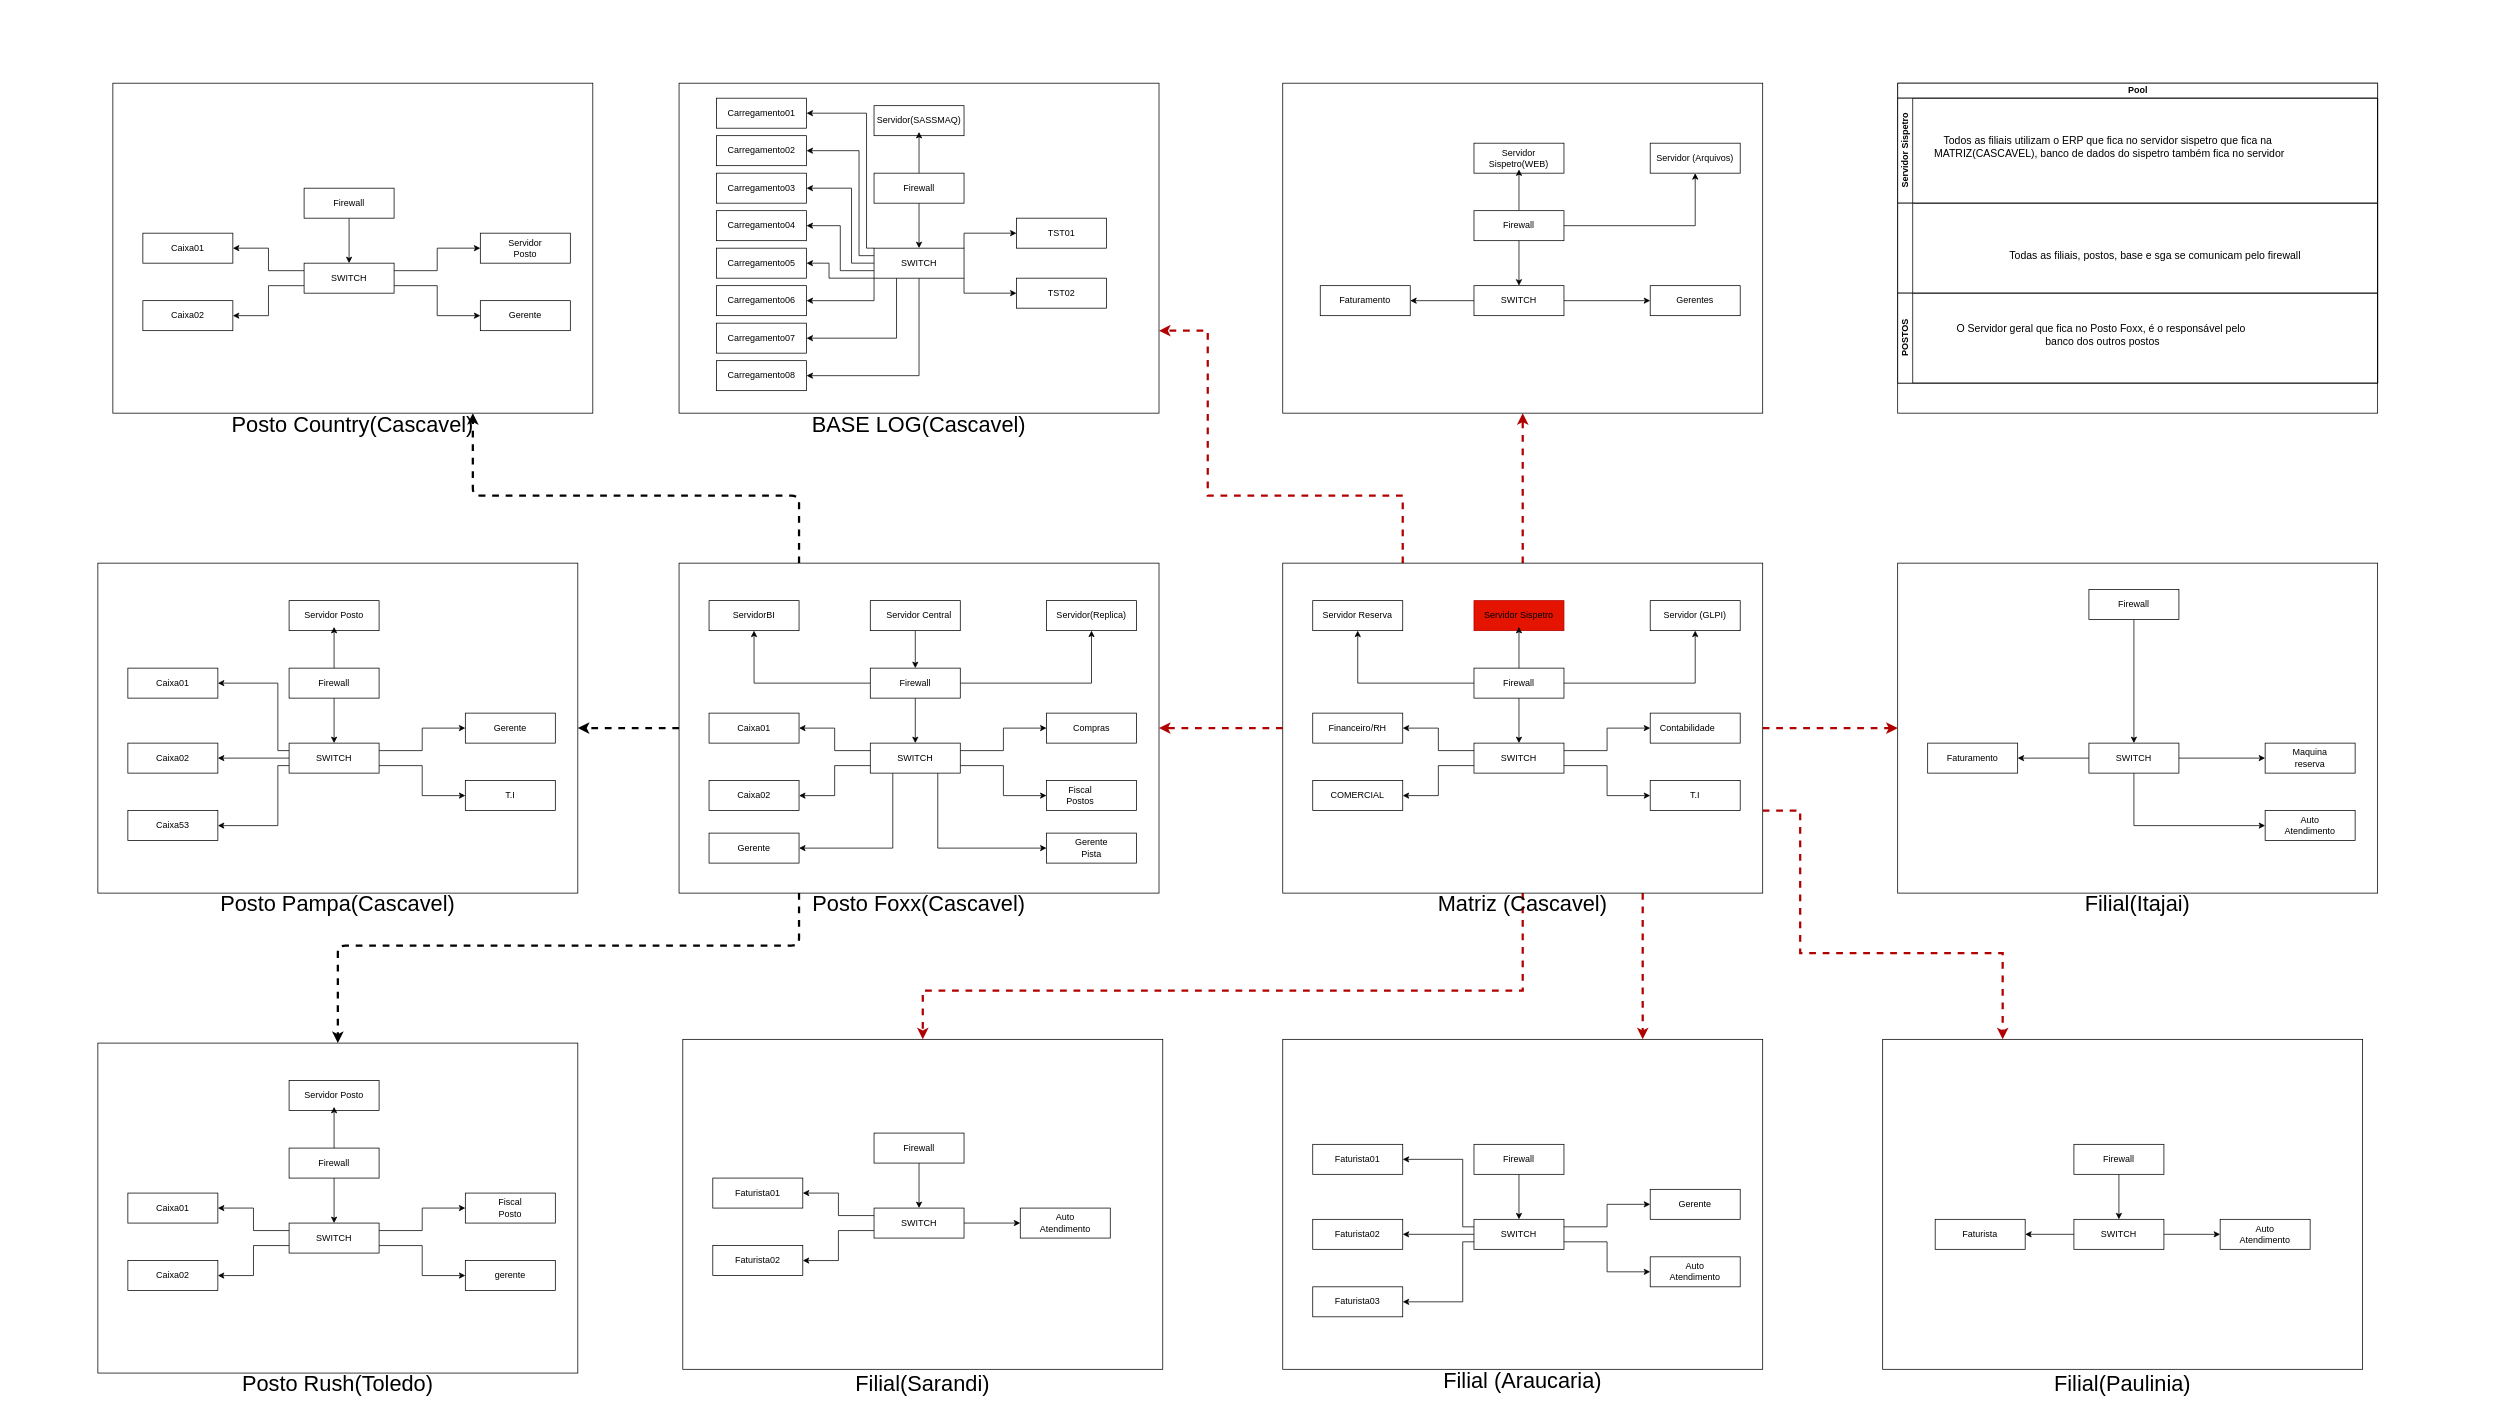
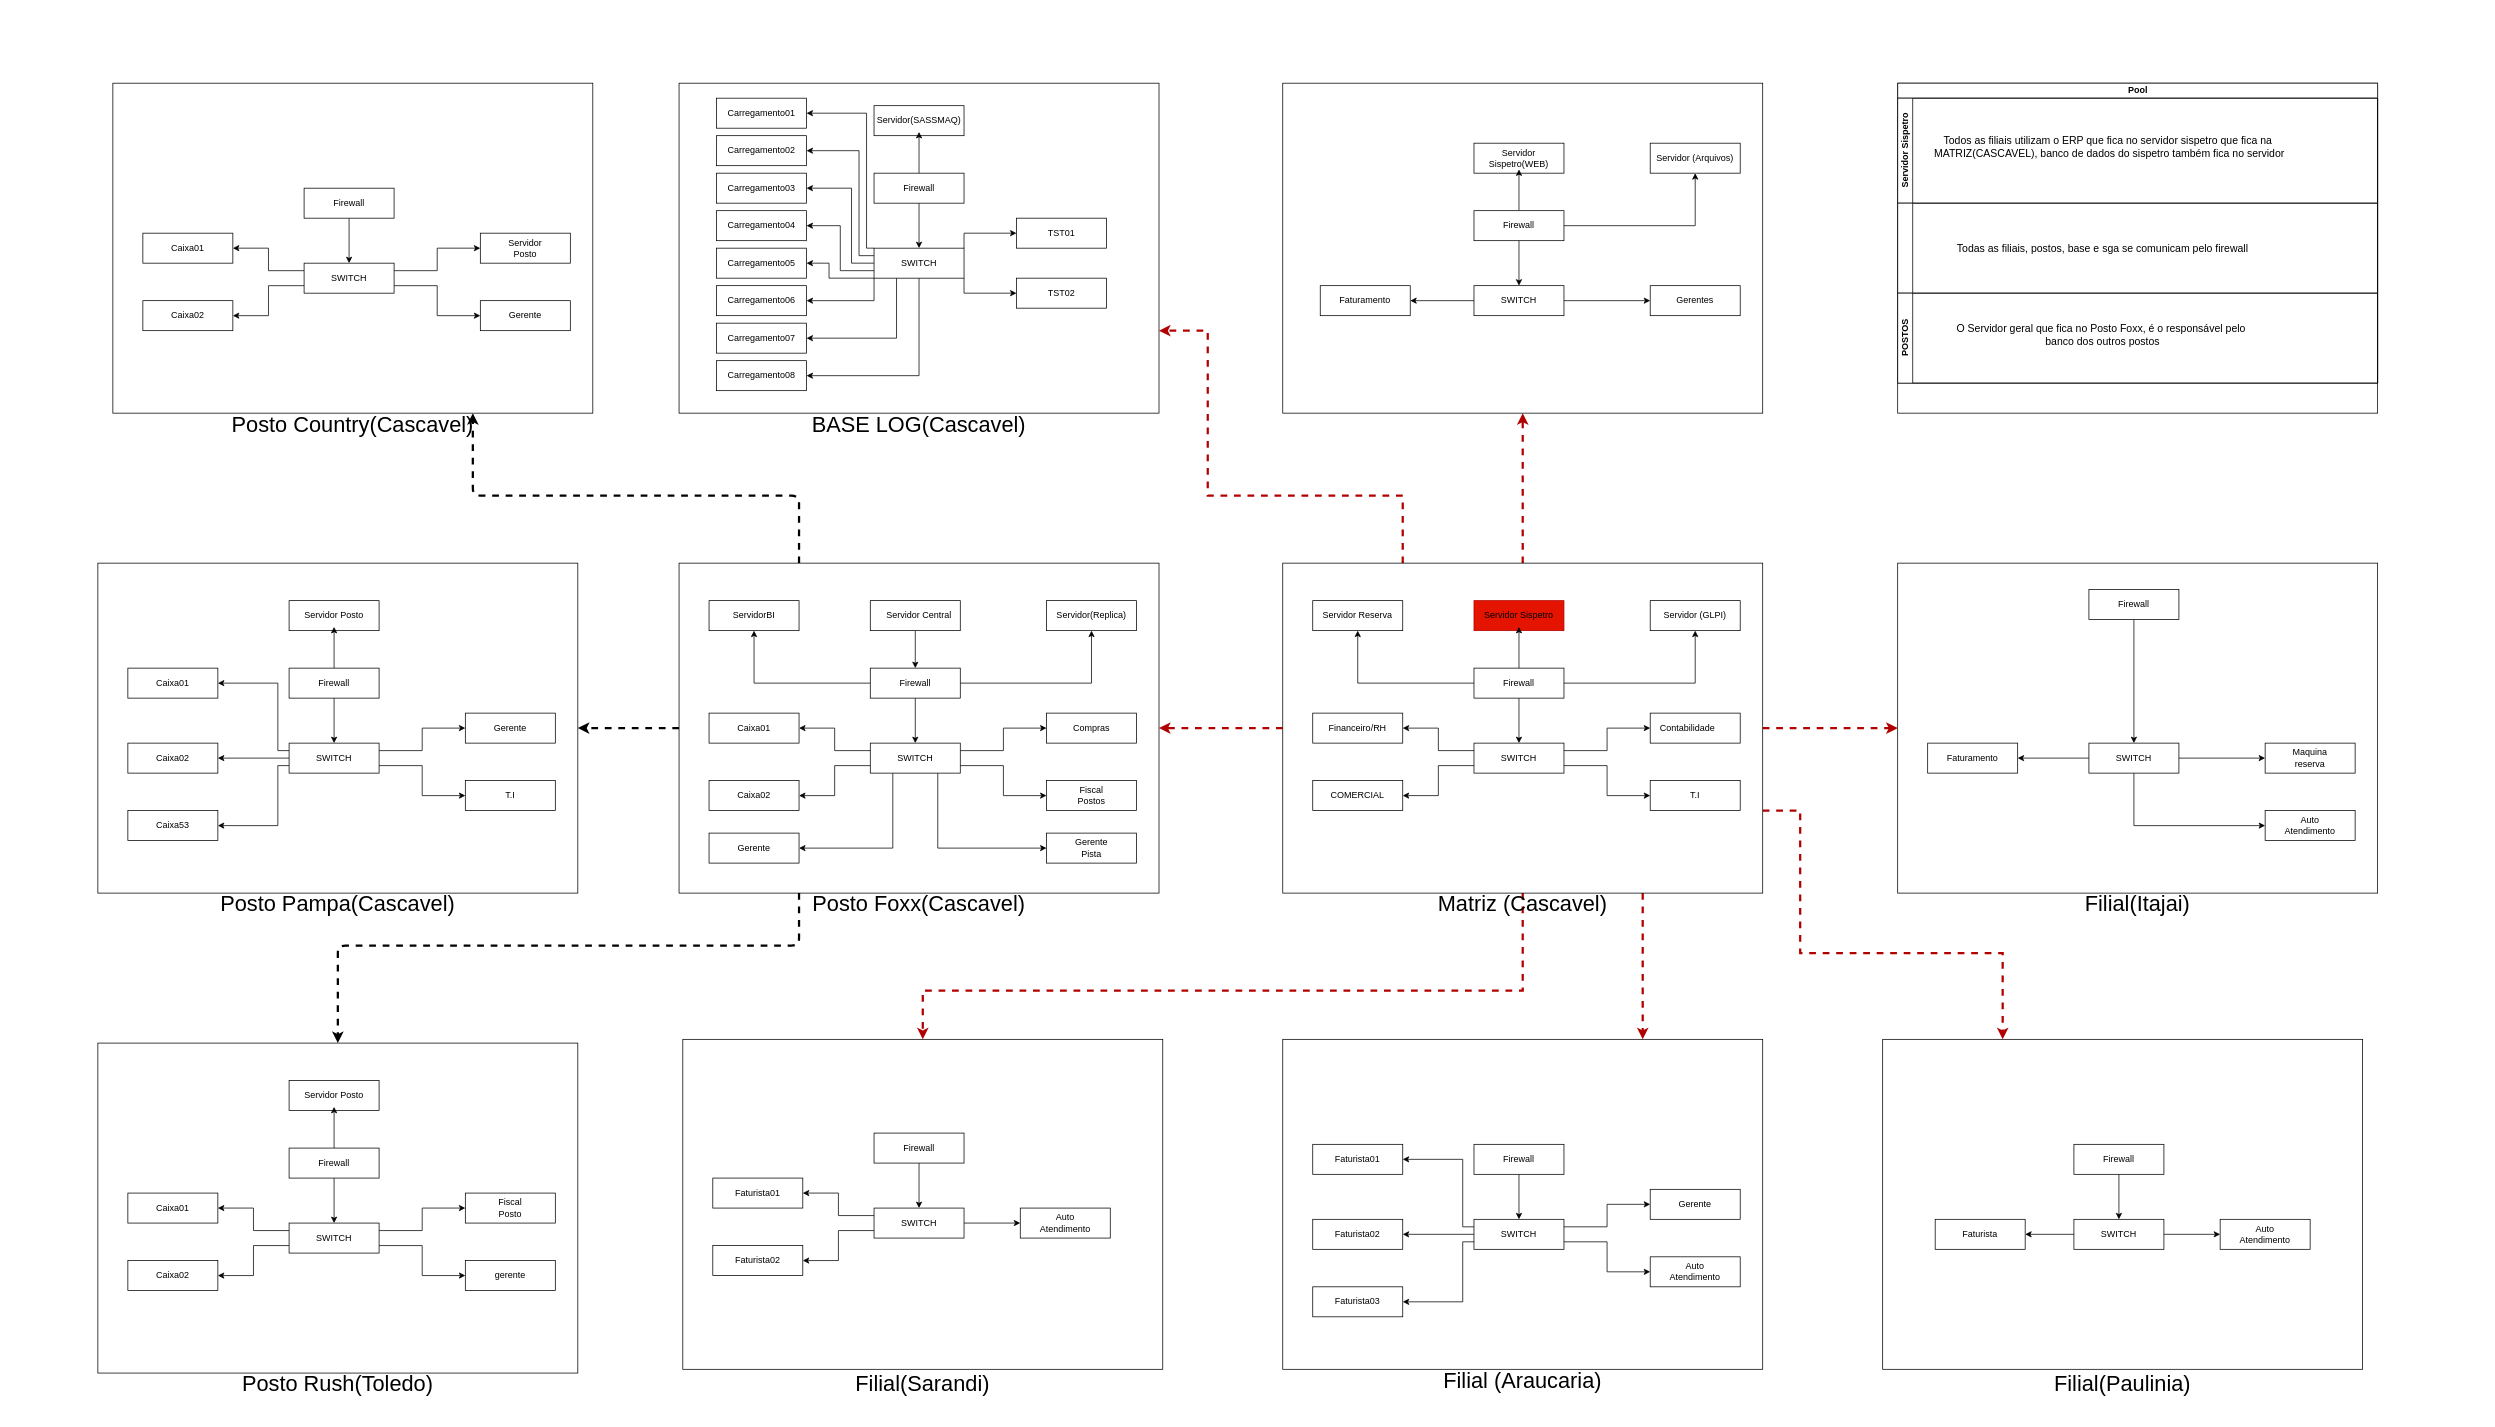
node "Todas as filiais, postos, base e sga se comunicam pelo firewall": size 413x38 -> 308x23
node "Fiscal Postos": moved (1080, 795) -> (1092, 795)
